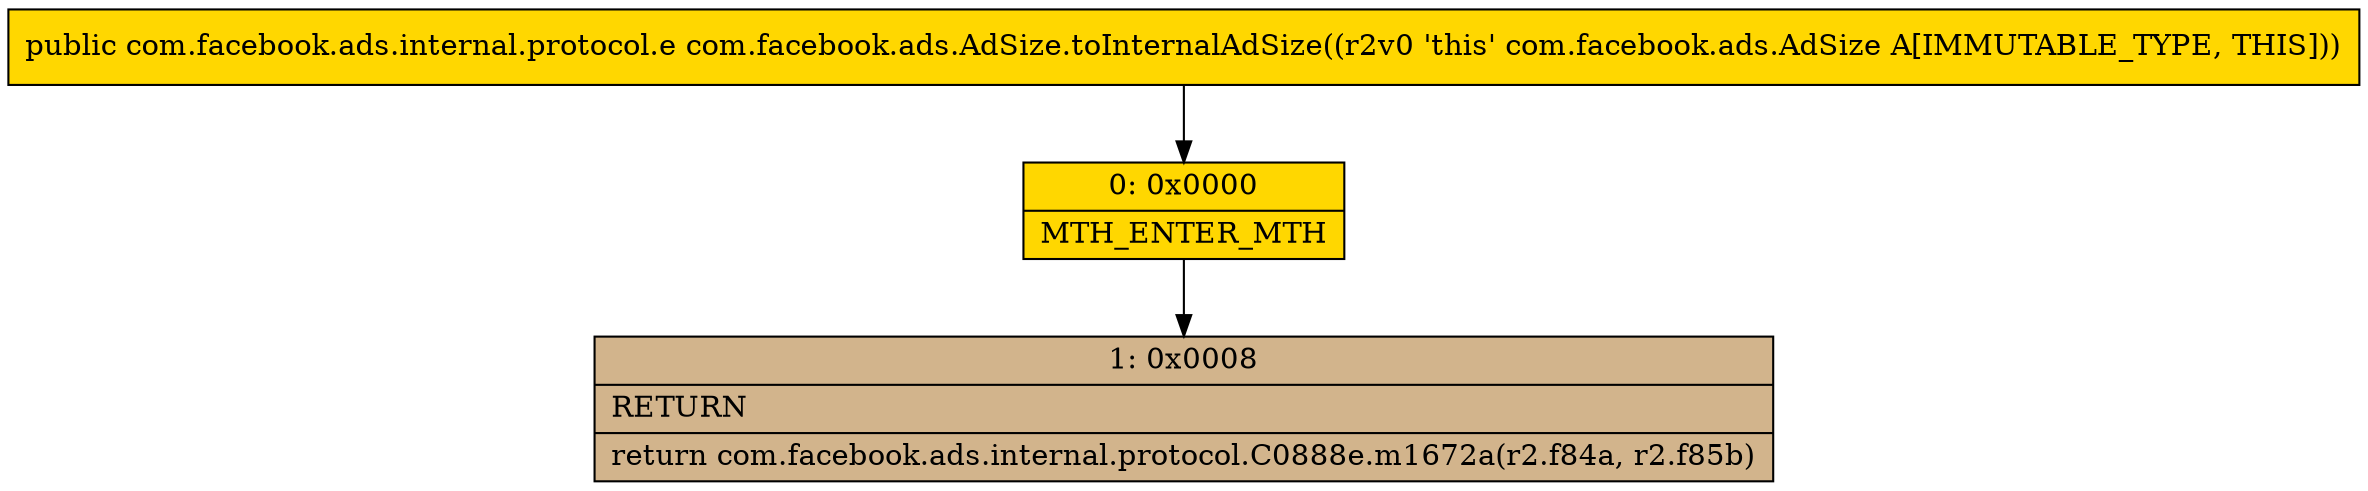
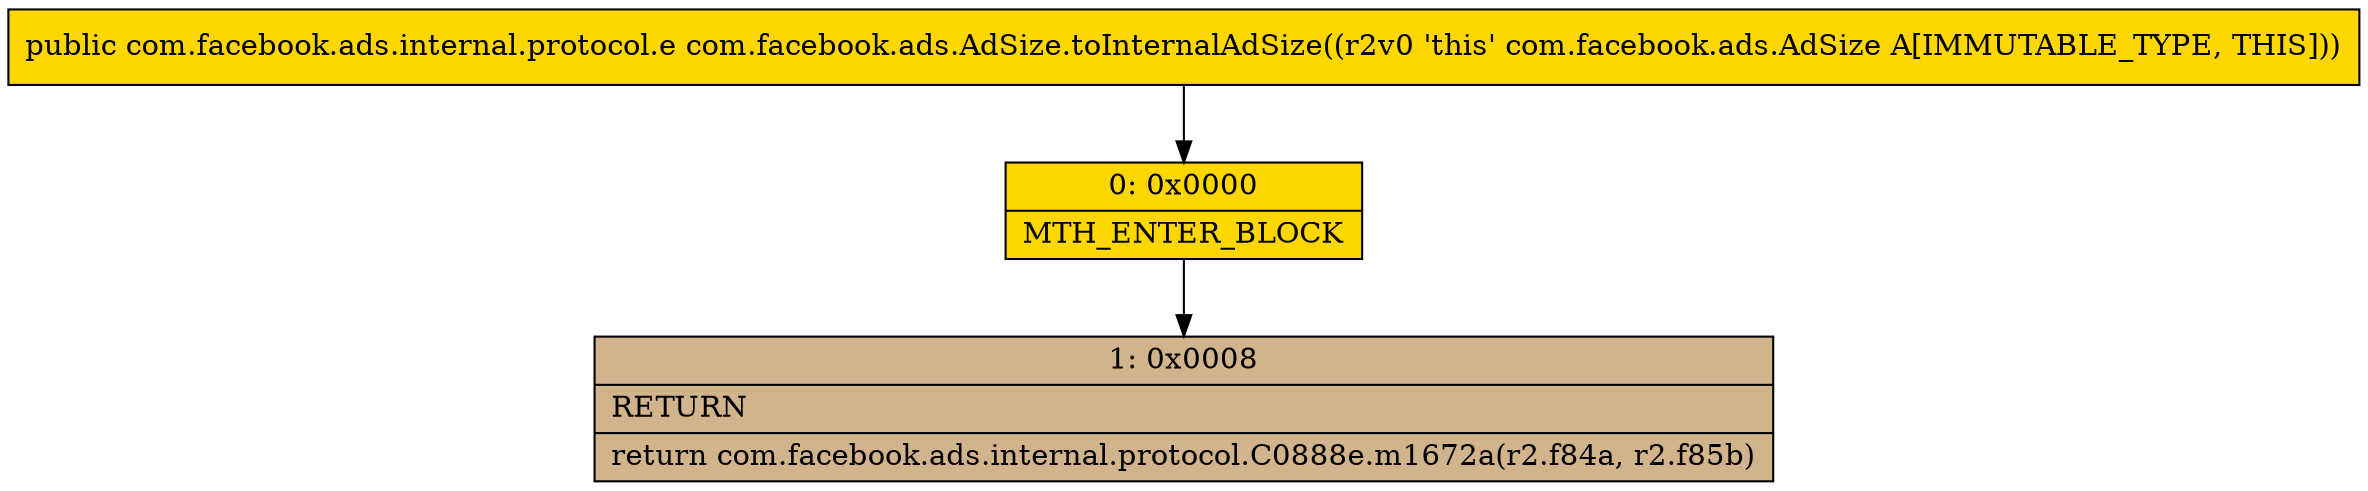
node "0: 0x0000": text "MTH_ENTER_MTH" -> "MTH_ENTER_BLOCK"
